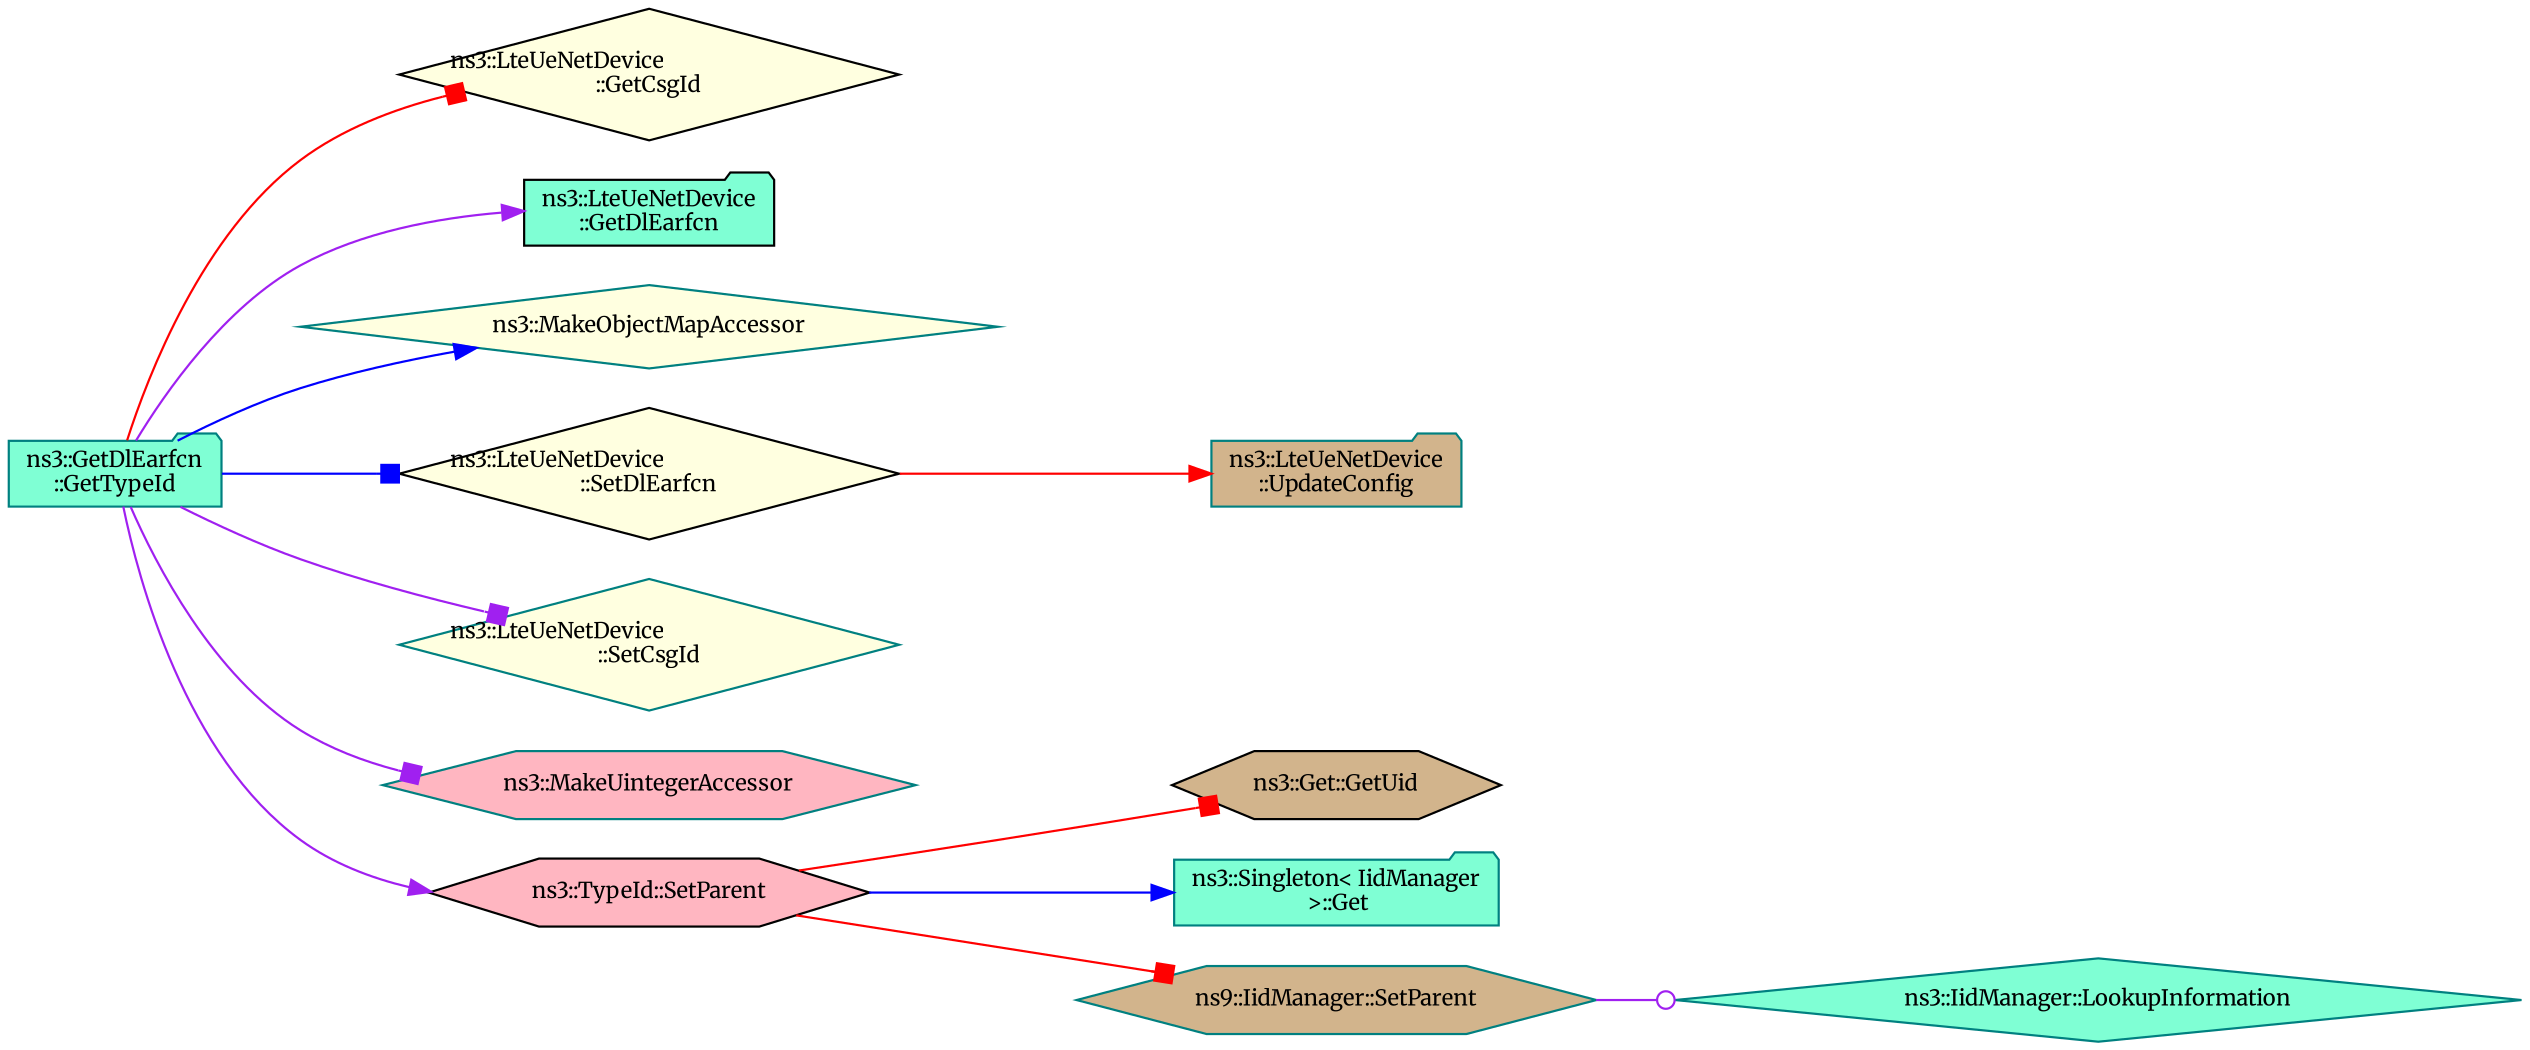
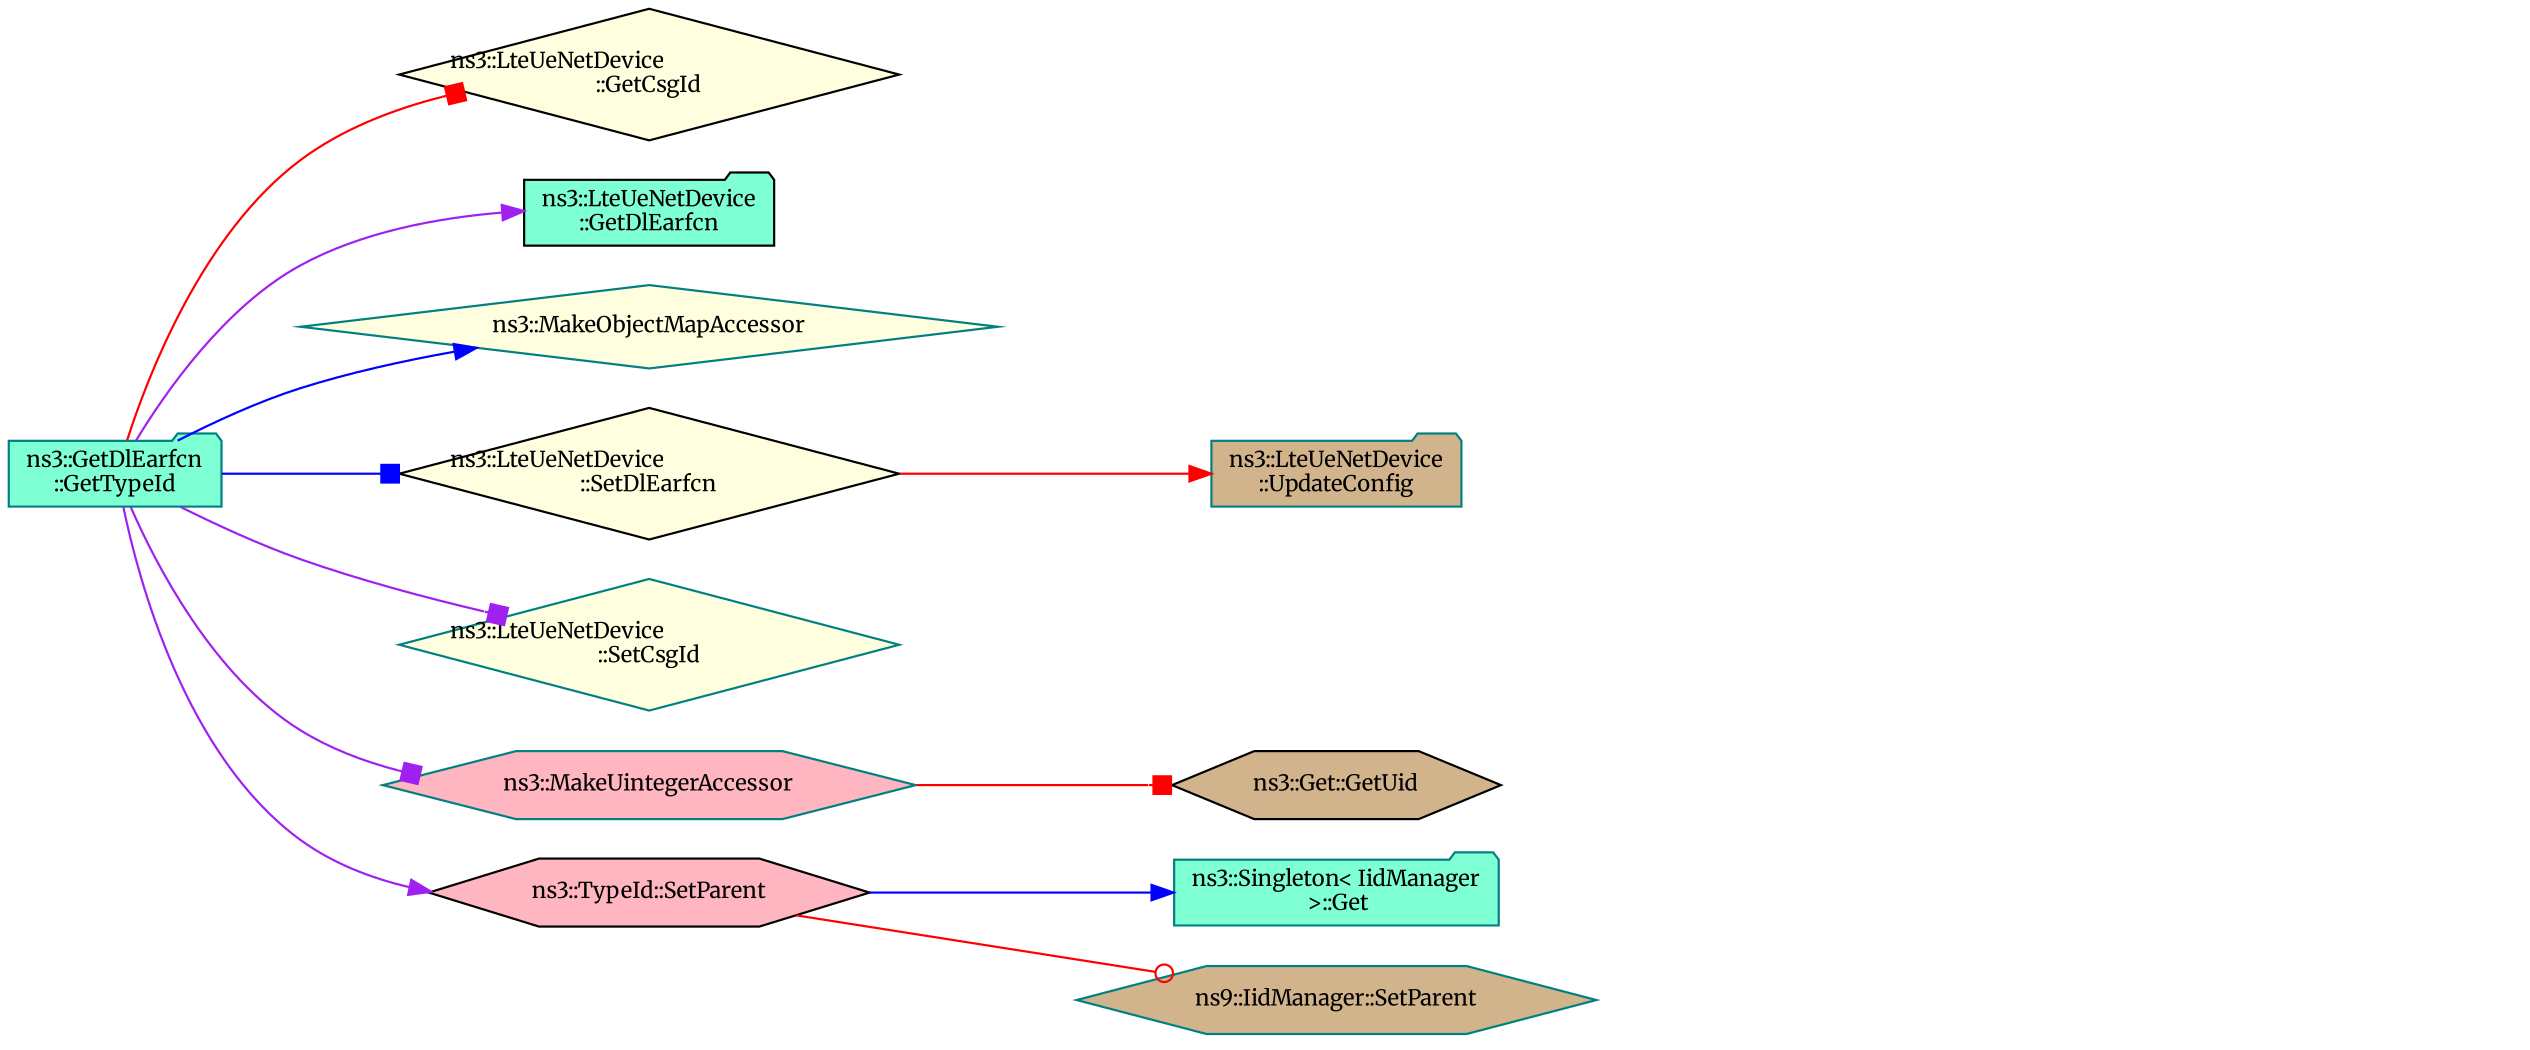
edge "ns3::TypeId::SetParent" -> "ns3::Get::GetUid": now "ns3::MakeUintegerAccessor" -> "ns3::Get::GetUid"
edge "ns3::TypeId::SetParent" -> "ns9::IidManager::SetParent": arrowhead box -> odot
node "ns3::IidManager::LookupInformation": removed
